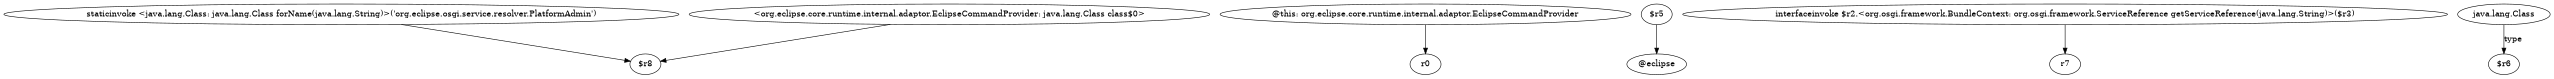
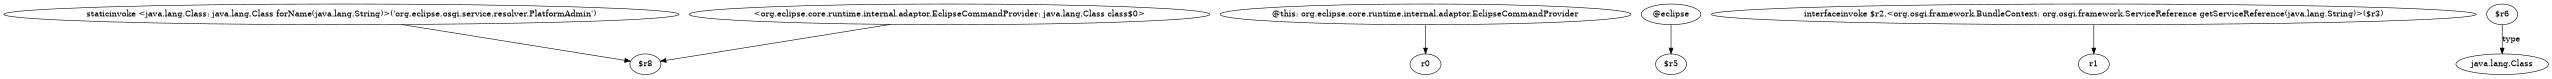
edge "$r5" -> "@eclipse": reversed
edge "java.lang.Class" -> "$r6": reversed
node "r7": label "r7" -> "r1"
